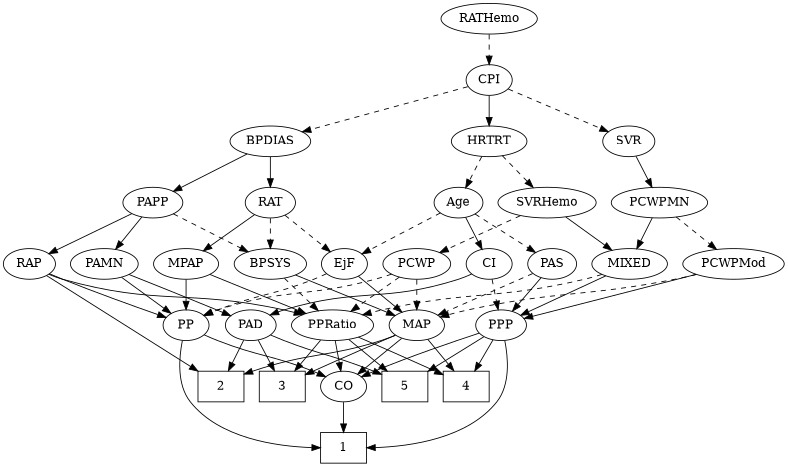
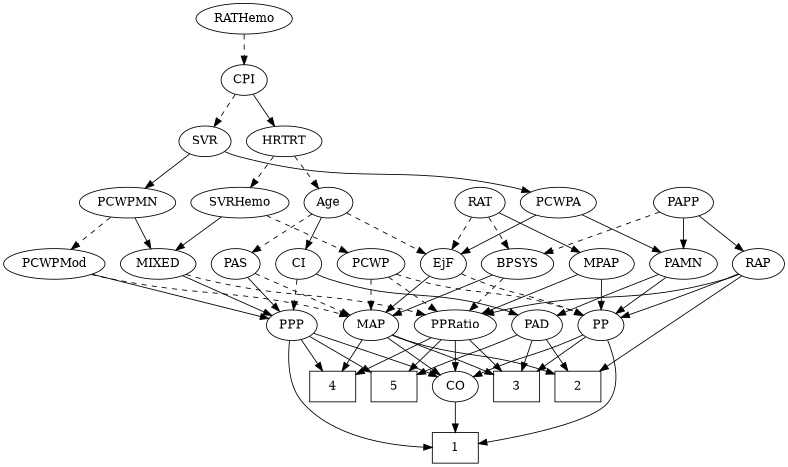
node "BPDIAS": removed
node "PCWPA": added
edge "PP" -> "3": added
